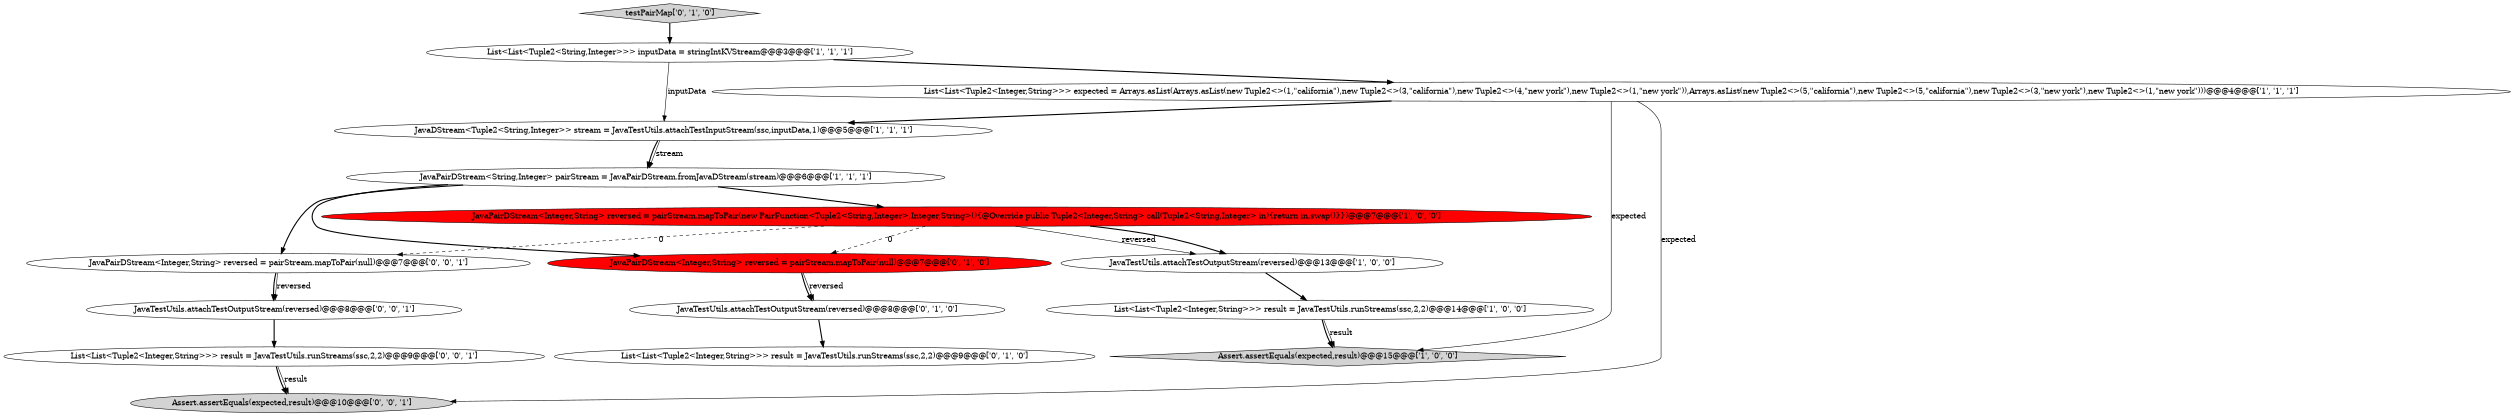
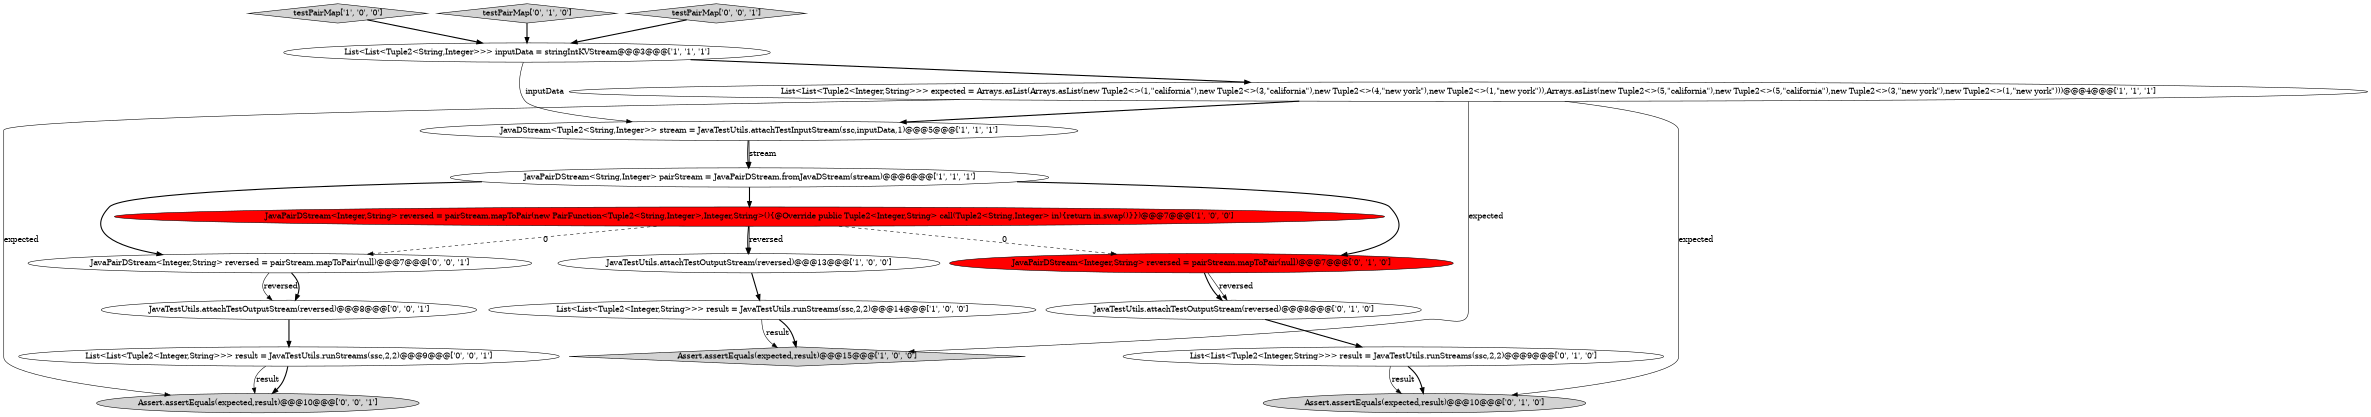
node "testPairMap['1', '0', '0']": added
node "testPairMap['0', '0', '1']": added
node "Assert.assertEquals(expected,result)@@@10@@@['0', '1', '0']": added
